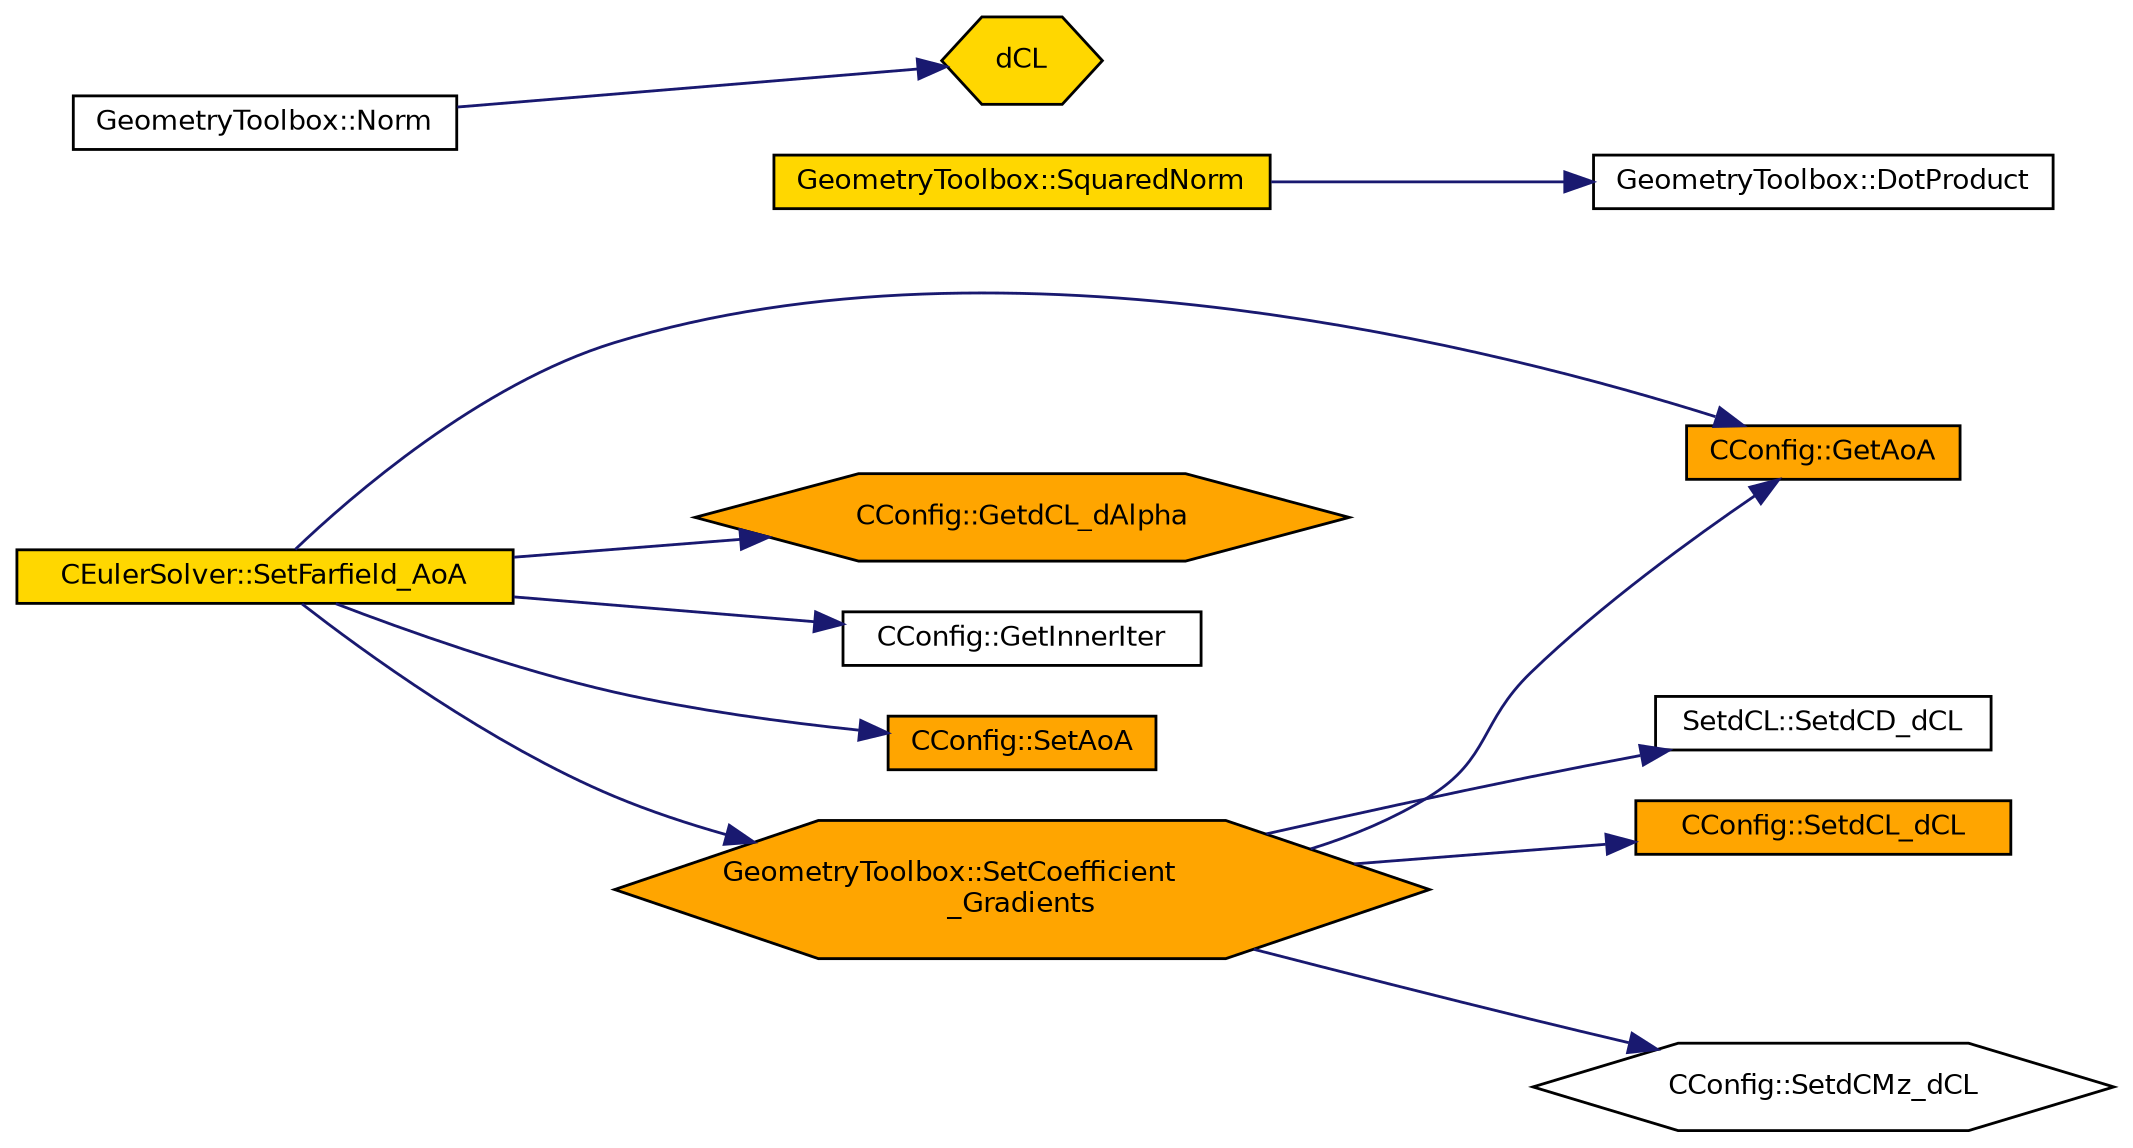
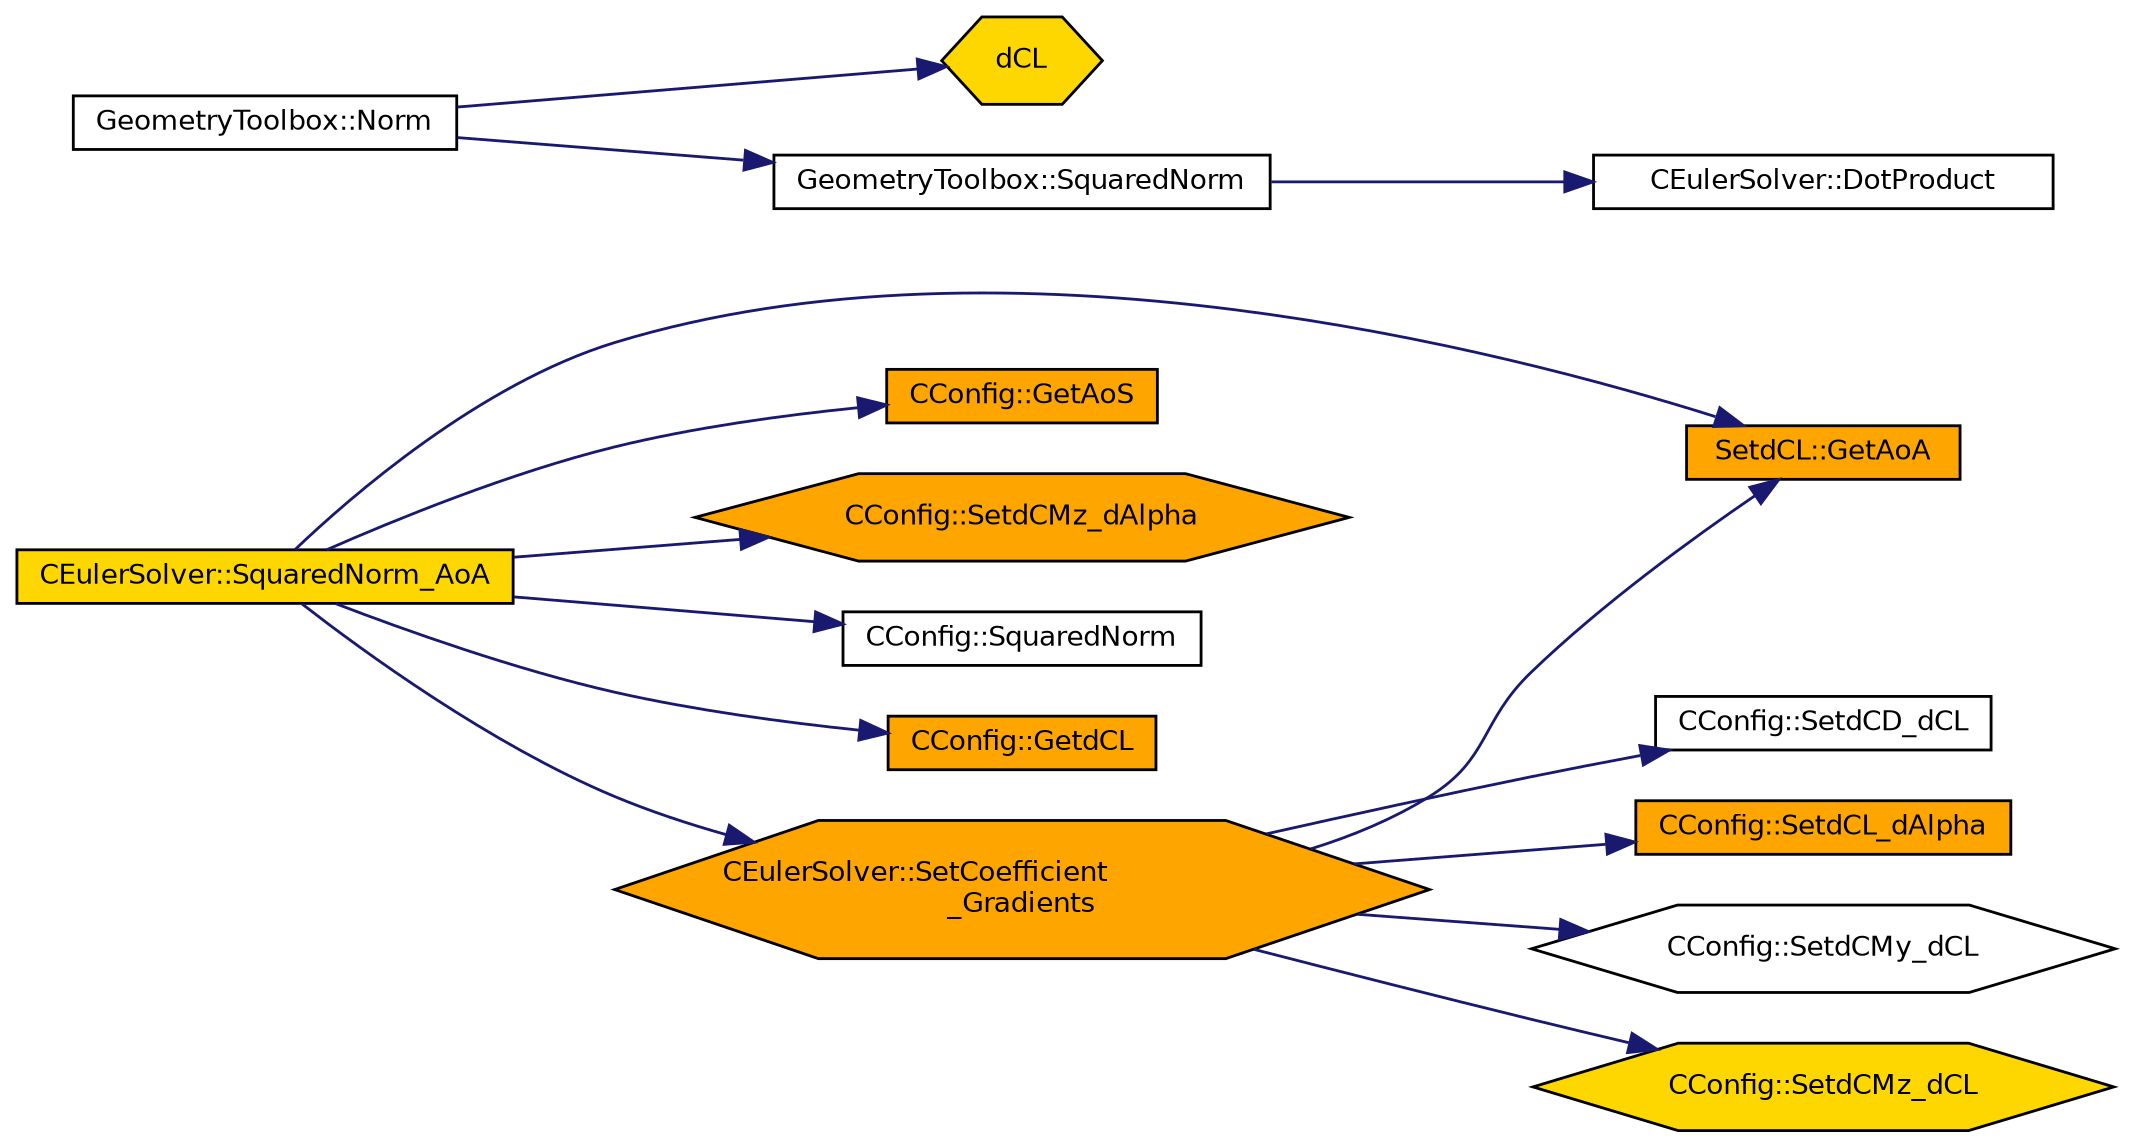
edge "GeometryToolbox::Norm" -> "GeometryToolbox::SquaredNorm": added
node "GeometryToolbox::SquaredNorm": fillcolor gold -> white
node "GeometryToolbox::DotProduct": label "GeometryToolbox::DotProduct" -> "CEulerSolver::DotProduct"
node "CConfig::GetAoS": added
node "CConfig::GetAoA": label "CConfig::GetAoA" -> "SetdCL::GetAoA"
node "CConfig::GetdCL_dAlpha": label "CConfig::GetdCL_dAlpha" -> "CConfig::SetdCMz_dAlpha"
node "CEulerSolver::SetFarfield_AoA": label "CEulerSolver::SetFarfield_AoA" -> "CEulerSolver::SquaredNorm_AoA"
node "CConfig::GetInnerIter": label "CConfig::GetInnerIter" -> "CConfig::SquaredNorm"
node "SetdCL::SetdCD_dCL": label "SetdCL::SetdCD_dCL" -> "CConfig::SetdCD_dCL"
node "CConfig::SetAoA": label "CConfig::SetAoA" -> "CConfig::GetdCL"
node "CConfig::SetdCL_dCL": label "CConfig::SetdCL_dCL" -> "CConfig::SetdCL_dAlpha"
node "GeometryToolbox::SetCoefficient _Gradients": label "GeometryToolbox::SetCoefficient _Gradients" -> "CEulerSolver::SetCoefficient _Gradients"
node "CConfig::SetdCMy_dCL": added
node "CConfig::SetdCMz_dCL": fillcolor white -> gold
